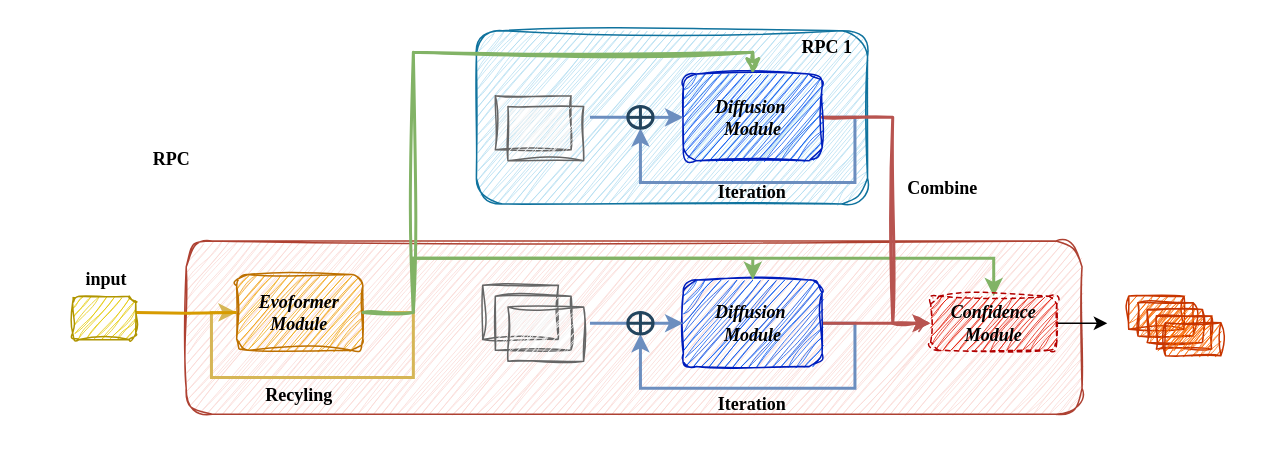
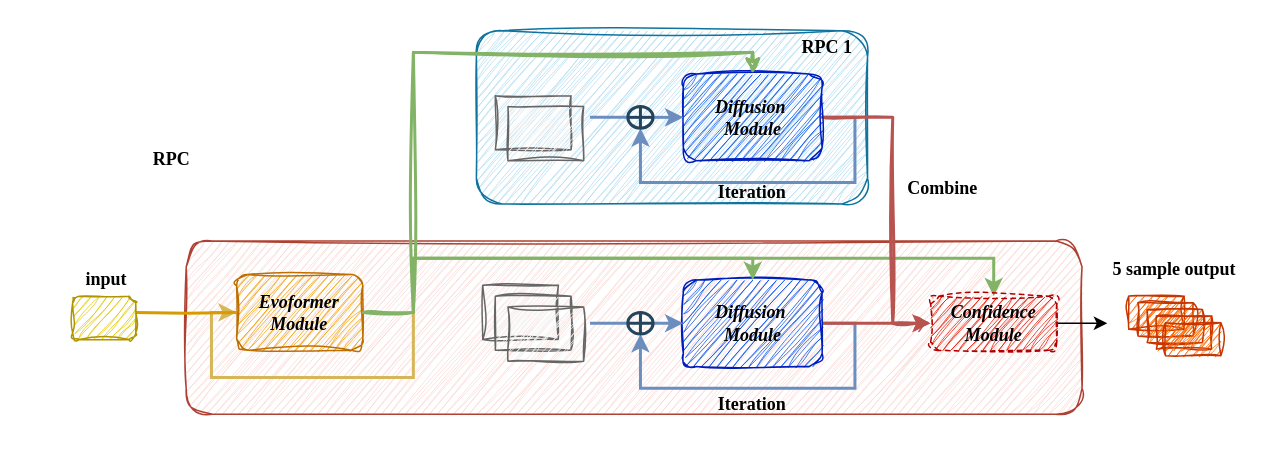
node "5 sample output": added
node "Recyling": removed
